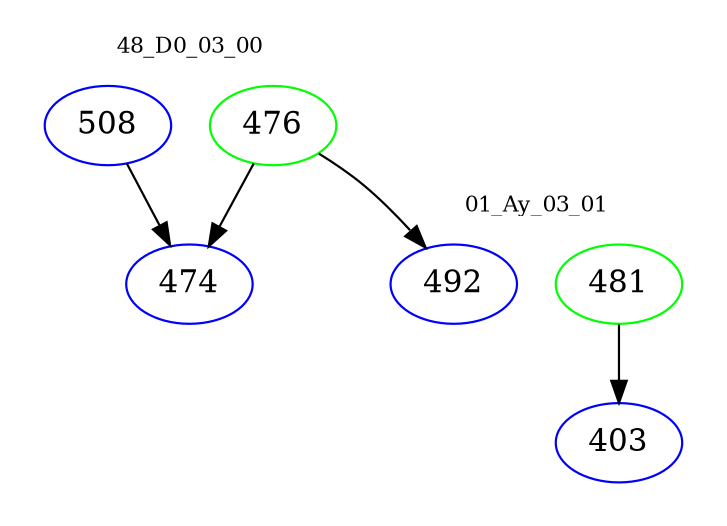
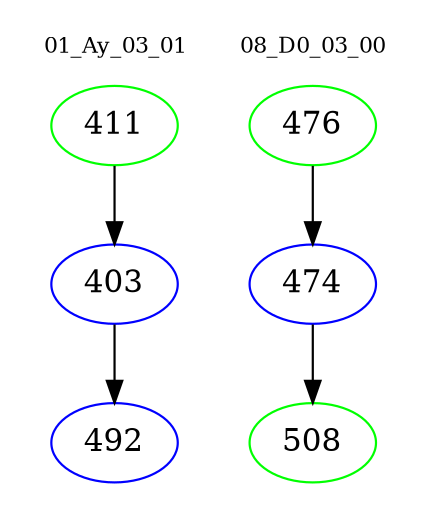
cluster "48_D0_03_00": label "48_D0_03_00" -> "08_D0_03_00"
node "508": color blue -> green
edge "508" -> "474": reversed
edge "476" -> "492": now "403" -> "492"
node "481": label "481" -> "411"
